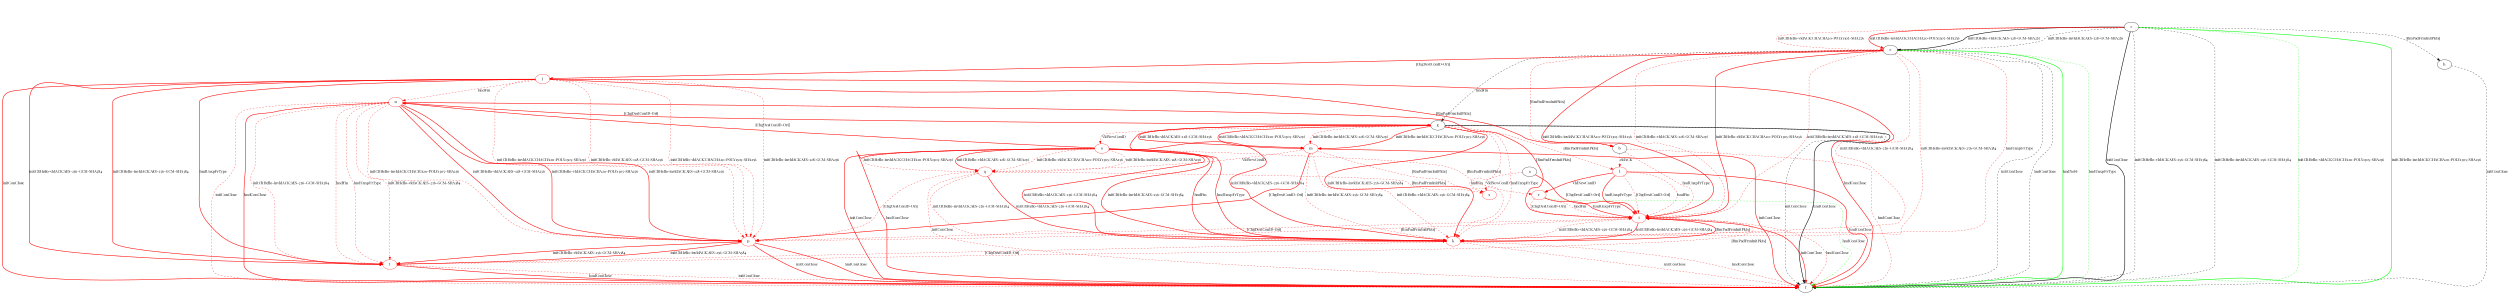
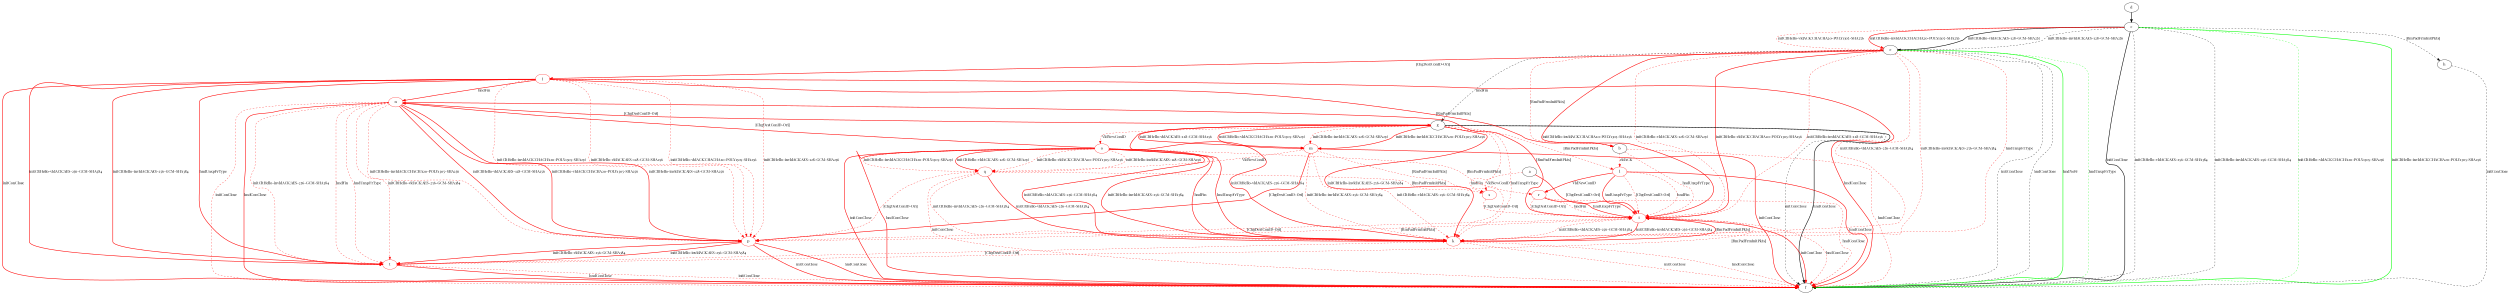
node "d": added
edge "j" -> "n": style dashed -> bold
edge "r" -> "f": color green -> red
edge "s" -> "i": added, label "[ChgDestConID-Ori]"
